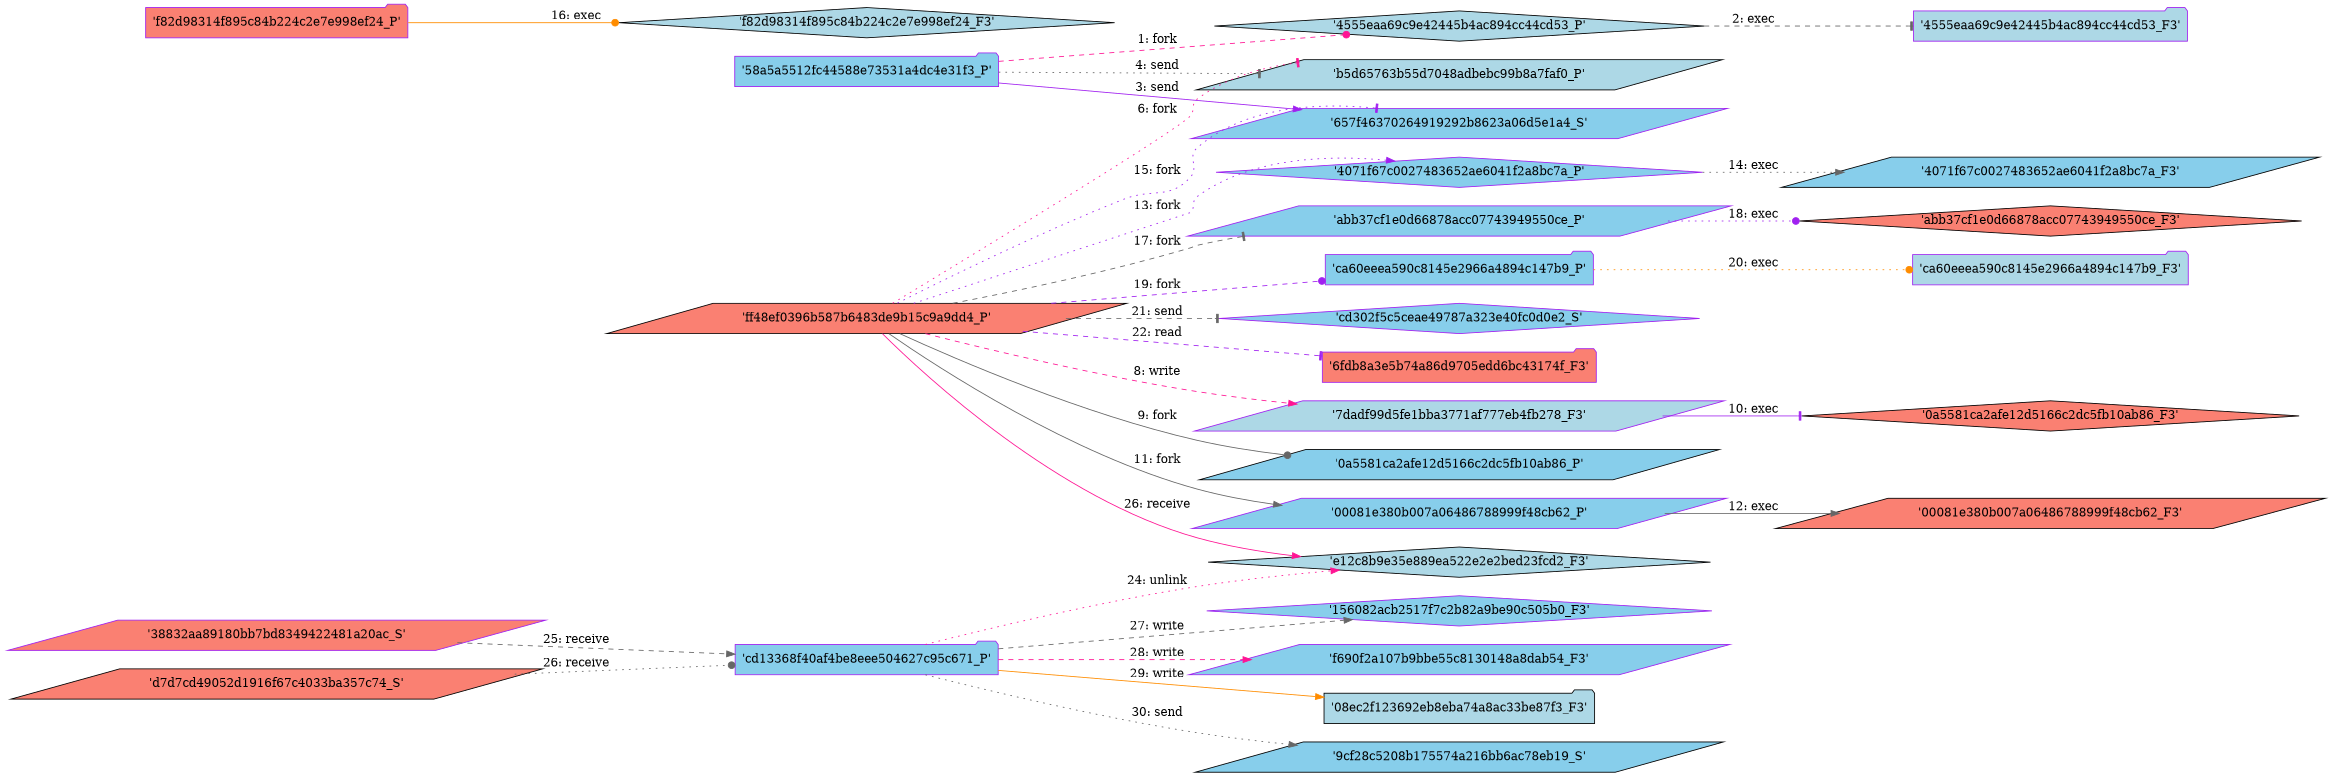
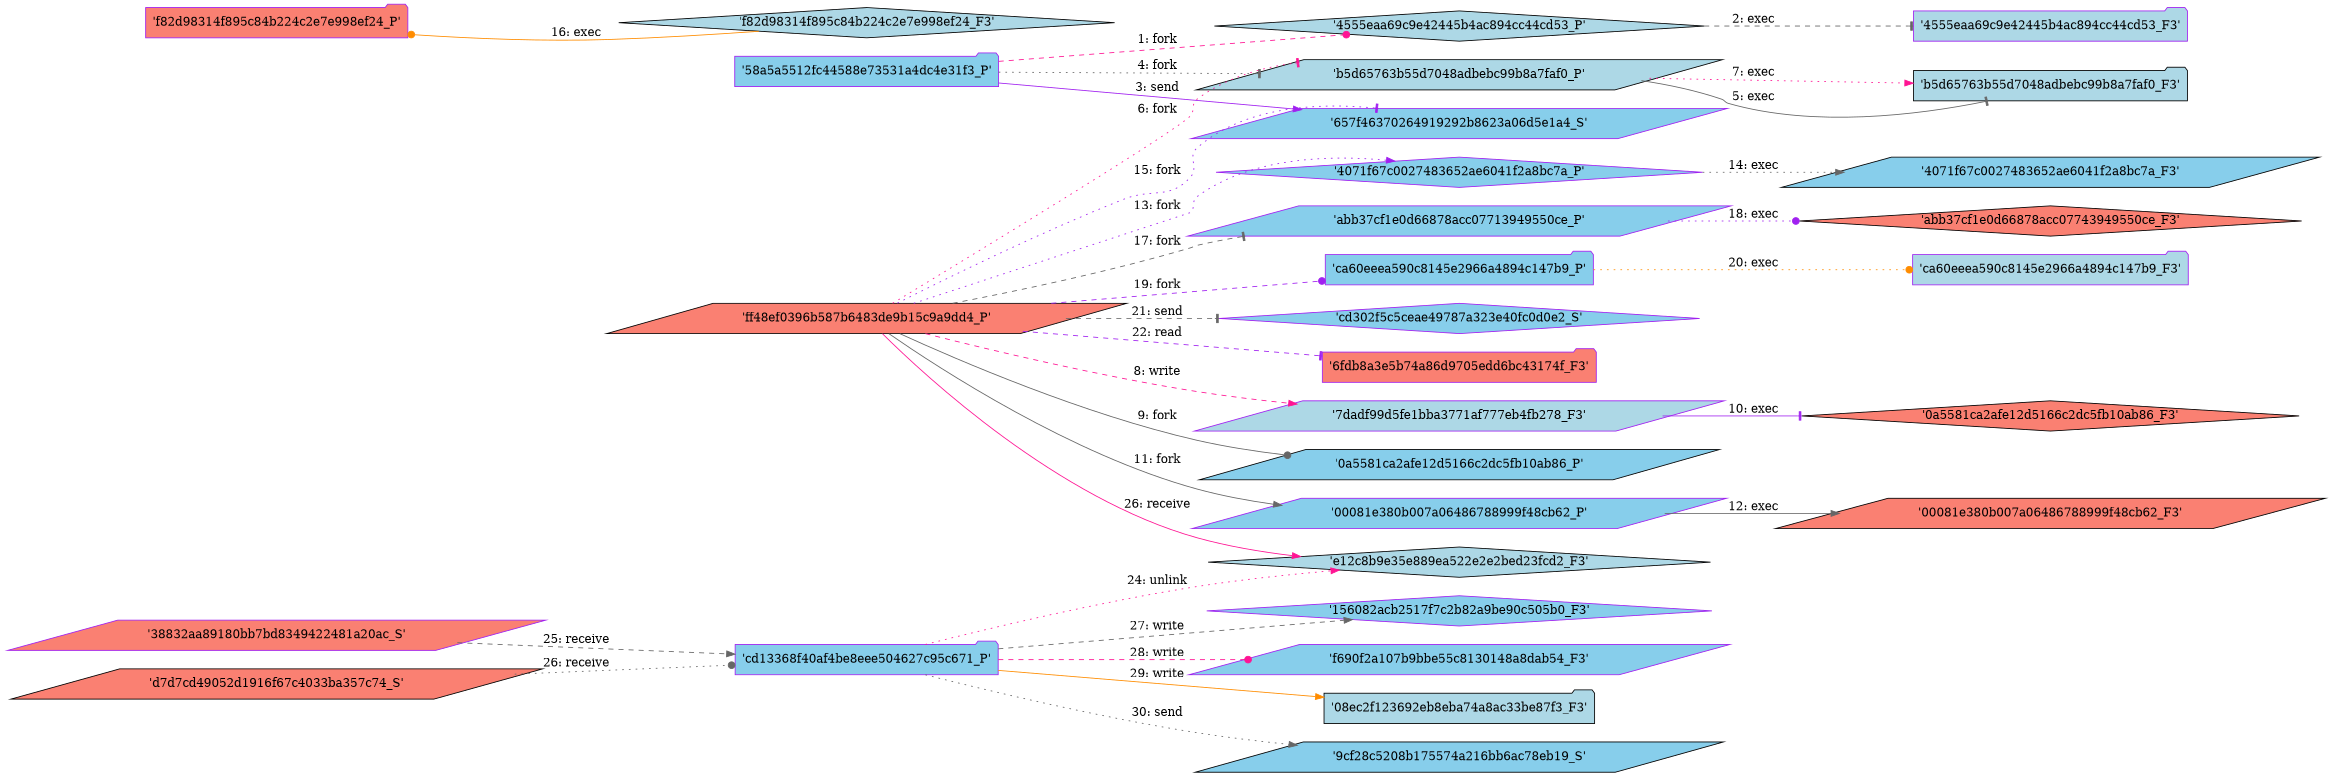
edge "'f82d98314f895c84b224c2e7e998ef24_P'" -> "'f82d98314f895c84b224c2e7e998ef24_F3'": reversed
edge "'58a5a5512fc44588e73531a4dc4e31f3_P'" -> "'b5d65763b55d7048adbebc99b8a7faf0_P'": label "4: send" -> "4: fork"
node "'b5d65763b55d7048adbebc99b8a7faf0_F3'": added
node "'abb37cf1e0d66878acc07743949550ce_P'": label "'abb37cf1e0d66878acc07743949550ce_P'" -> "'abb37cf1e0d66878acc07713949550ce_P'"
edge "'cd13368f40af4be8eee504627c95c671_P'" -> "'f690f2a107b9bbe55c8130148a8dab54_F3'": arrowhead normal -> dot
